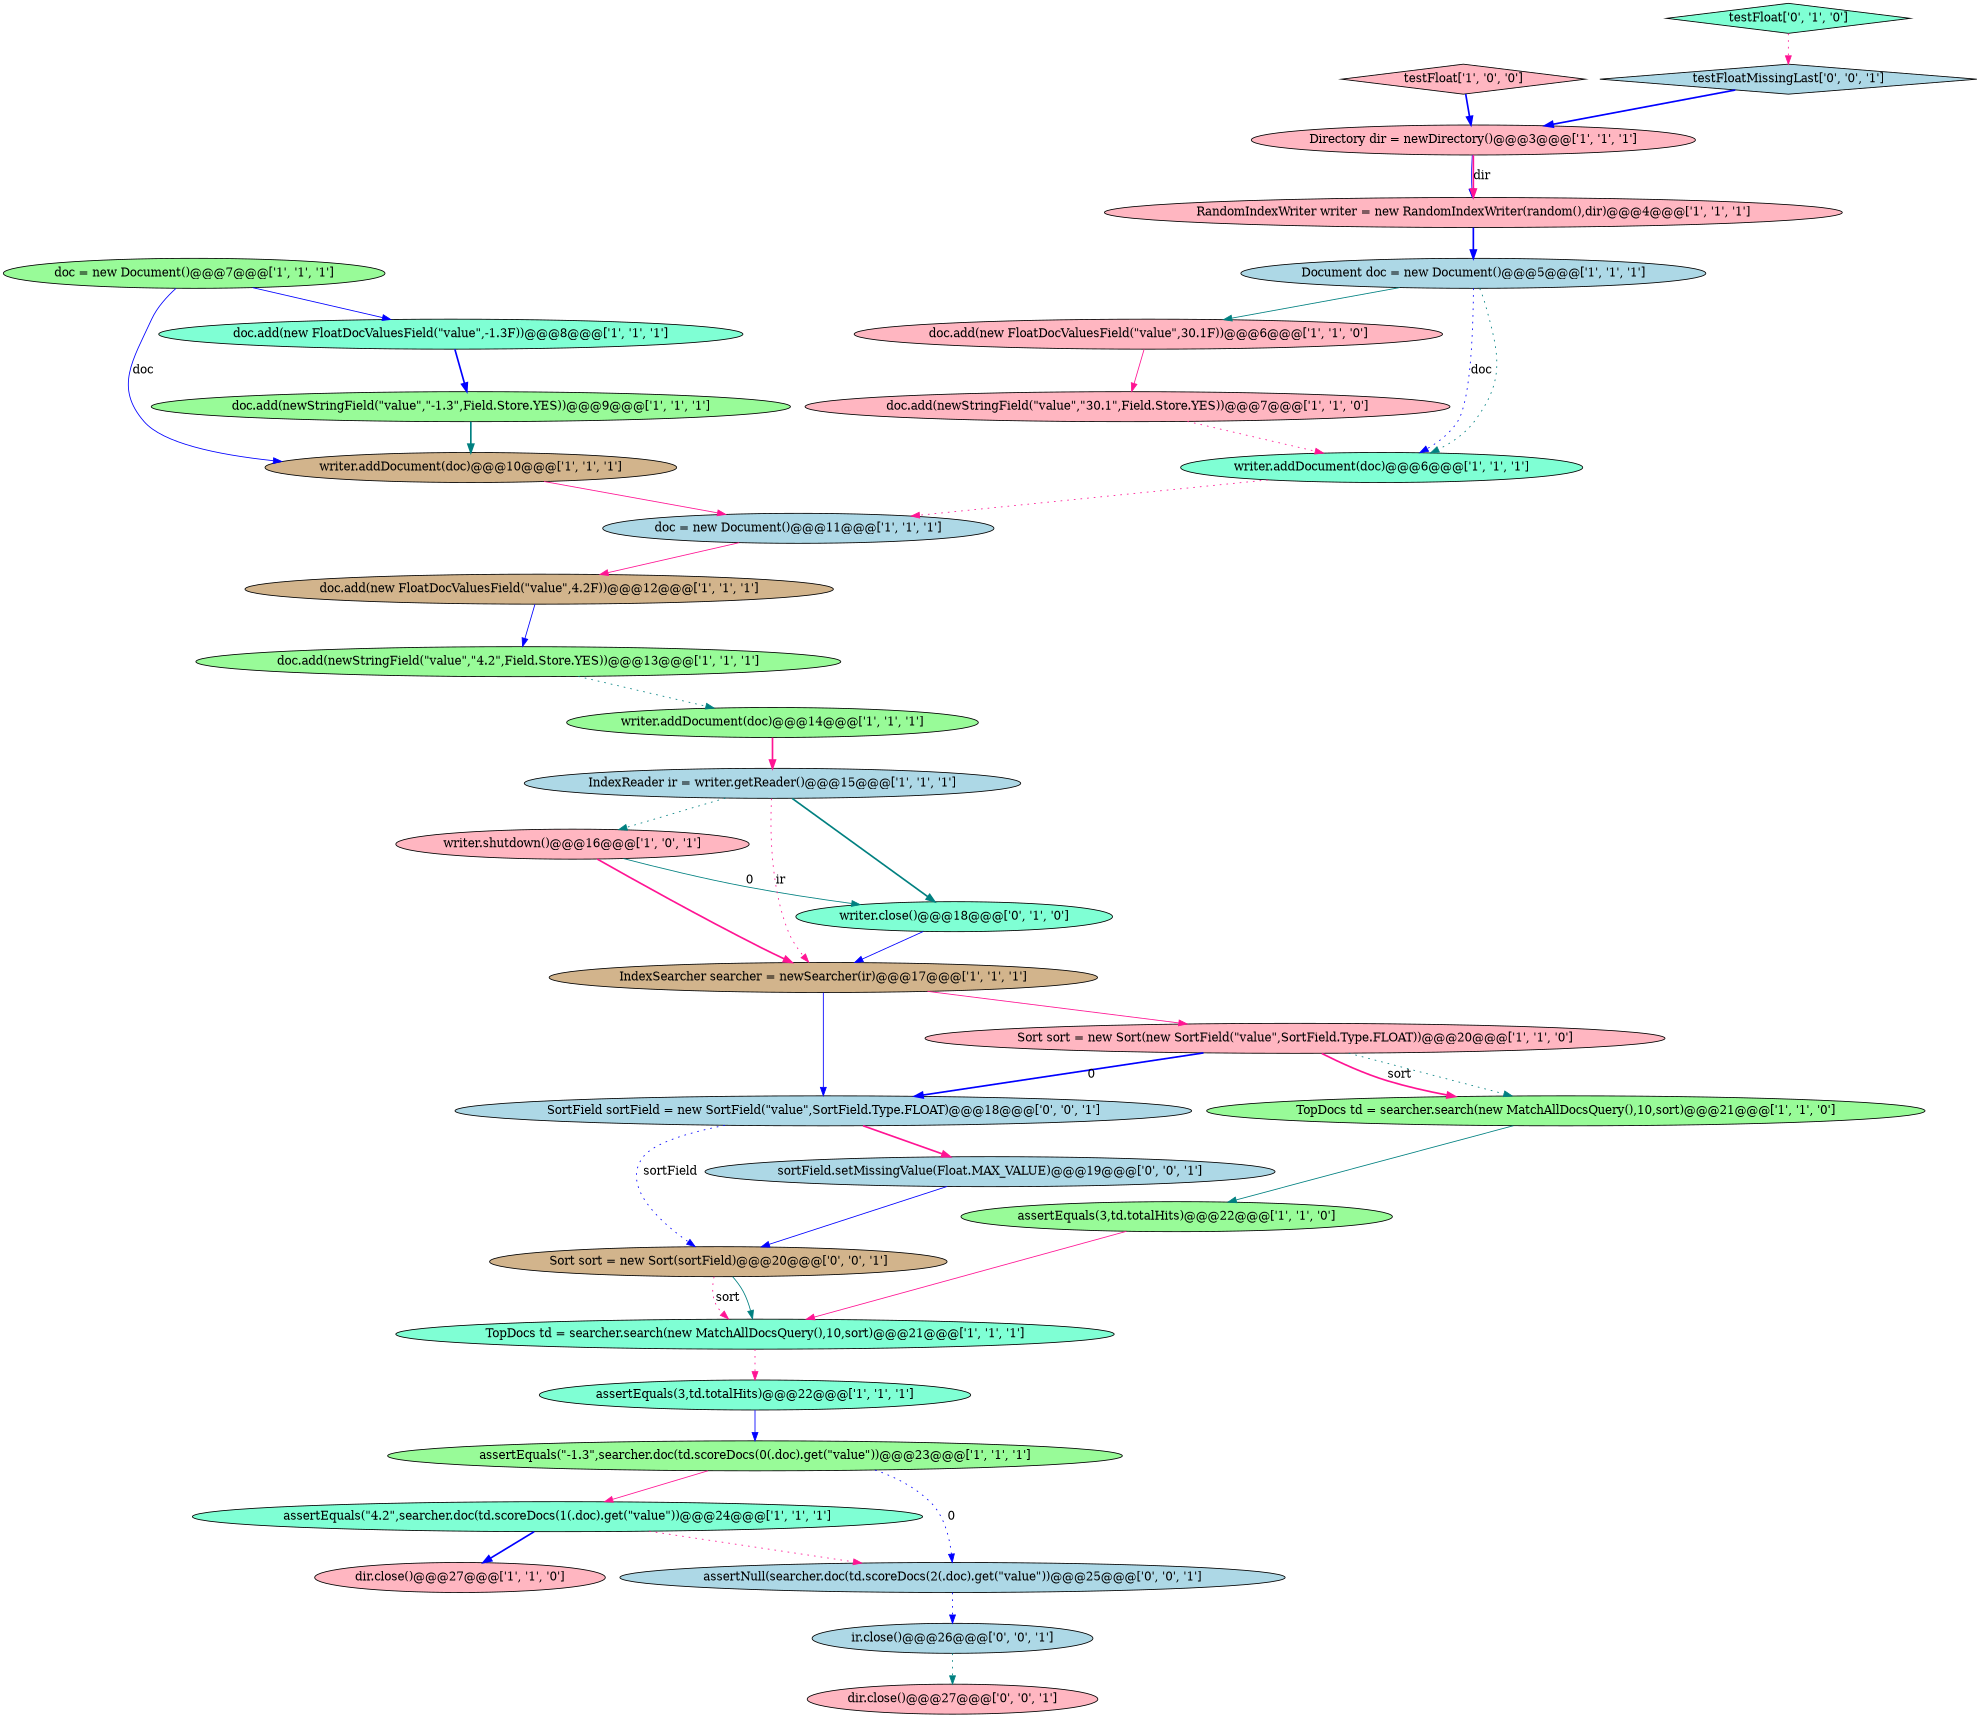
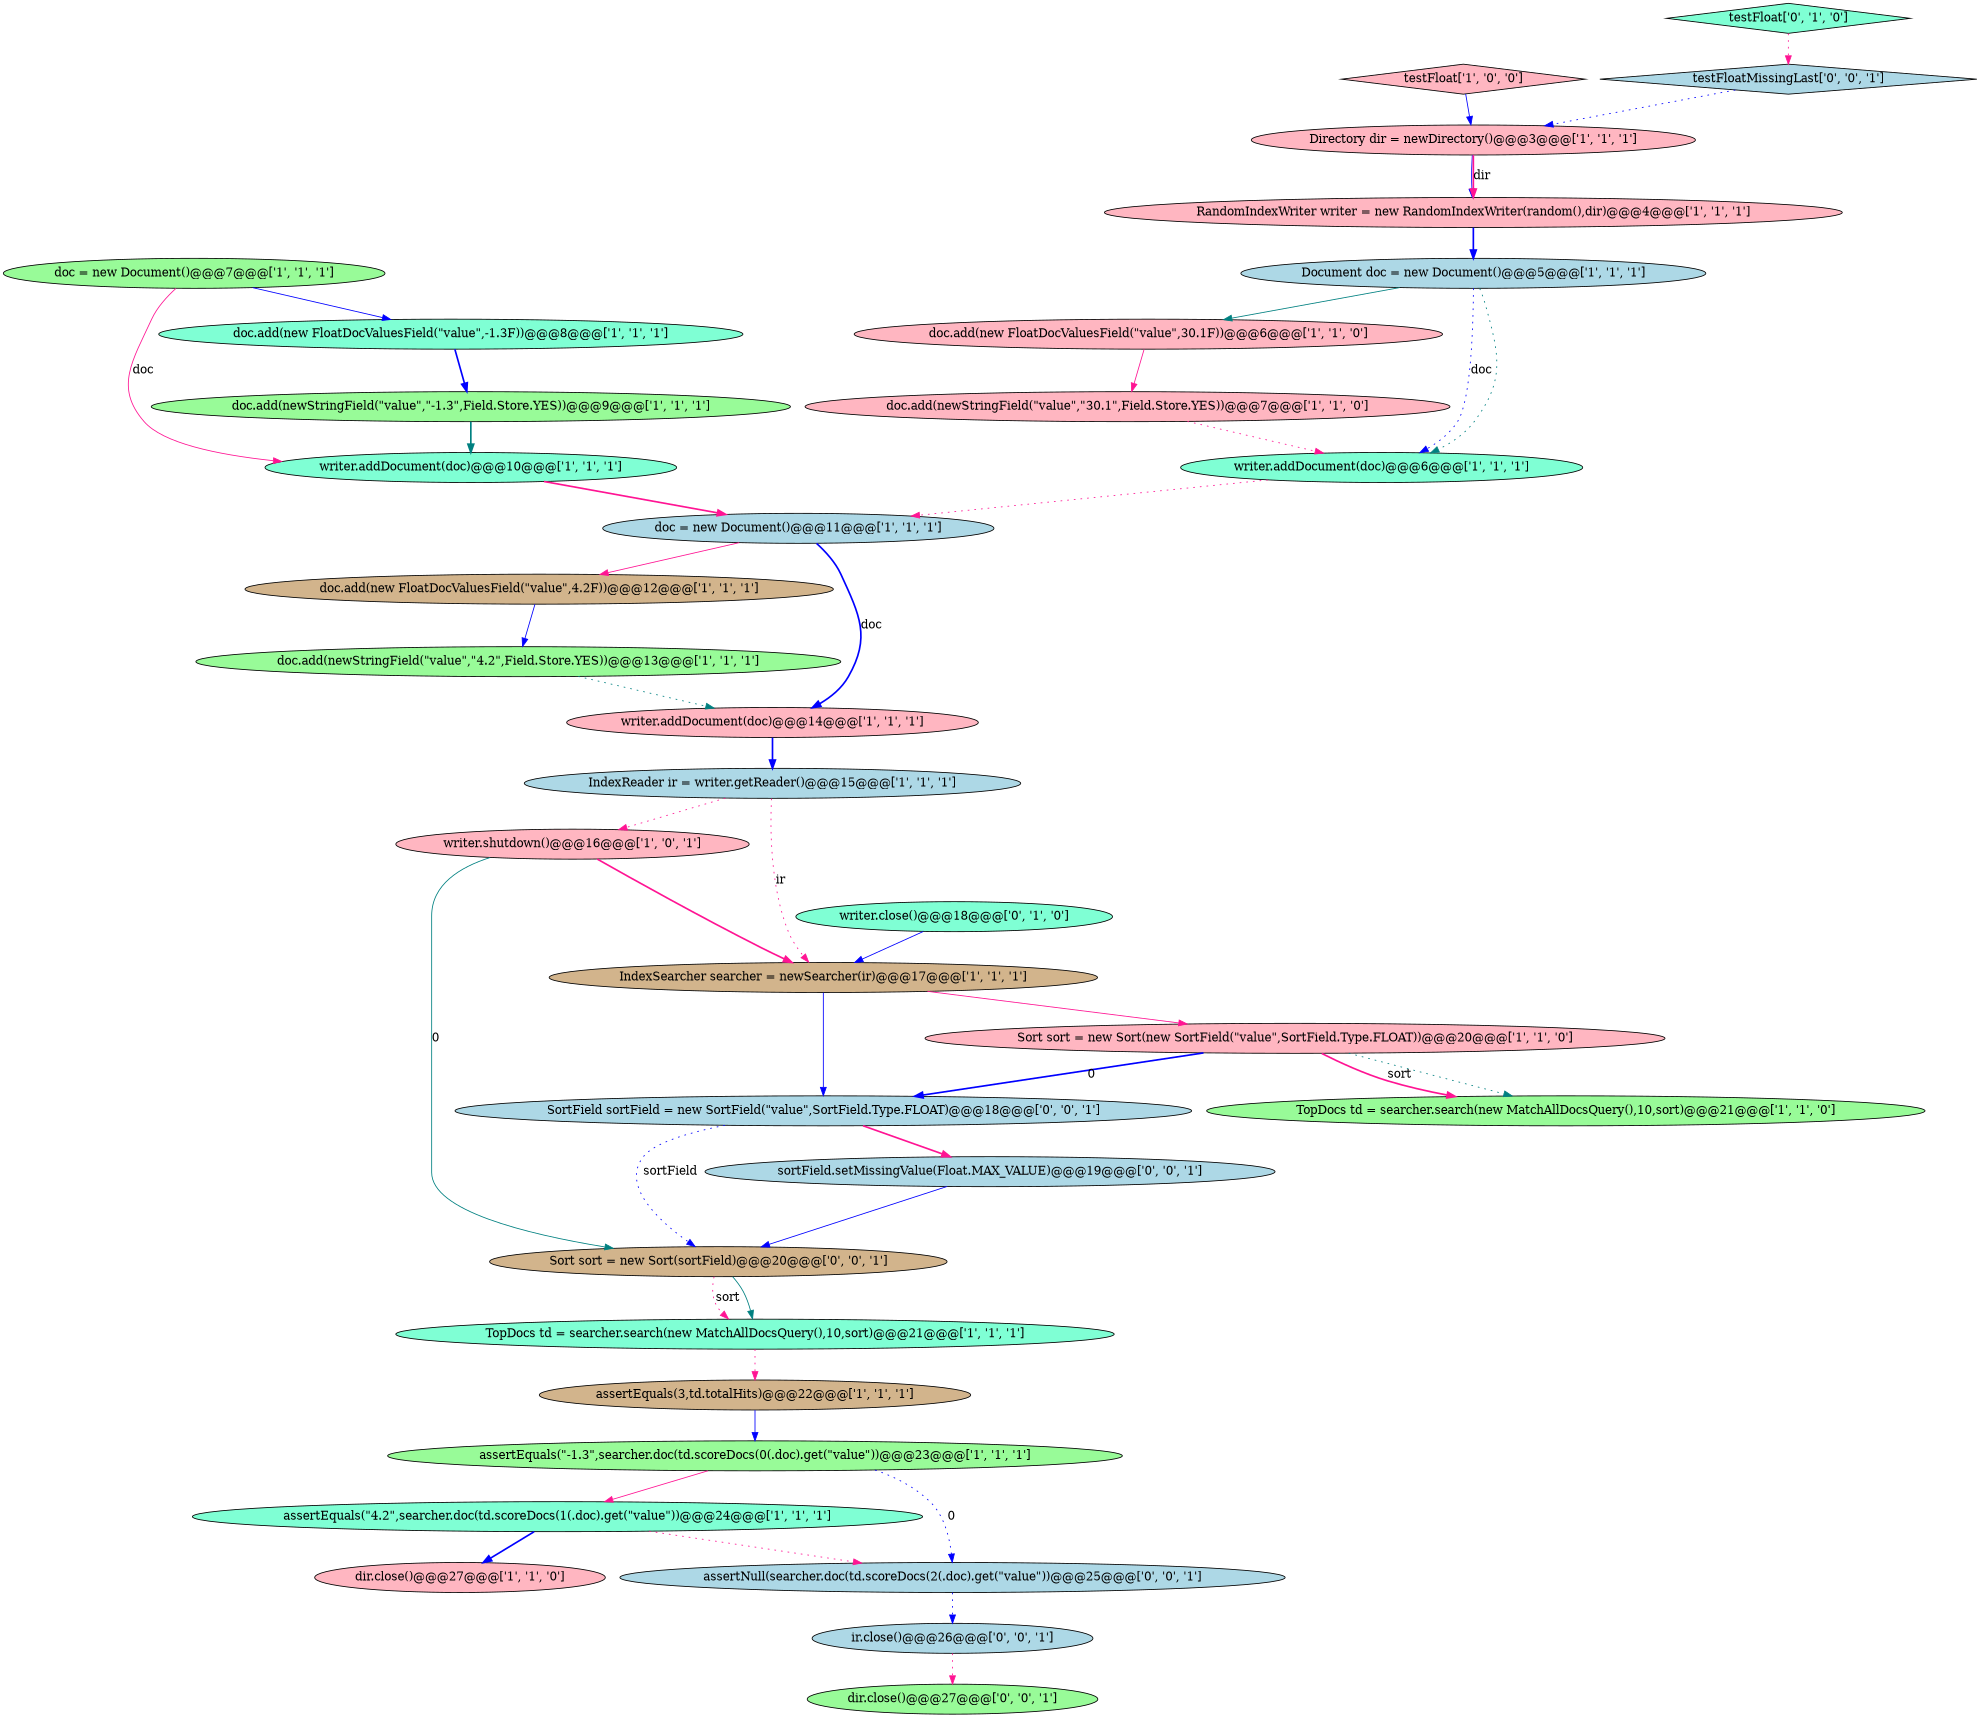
edge "testFloat['1', '0', '0']" -> "Directory dir = newDirectory()@@@3@@@['1', '1', '1']": style bold -> solid
edge "testFloatMissingLast['0', '0', '1']" -> "Directory dir = newDirectory()@@@3@@@['1', '1', '1']": style bold -> dotted
edge "doc = new Document()@@@7@@@['1', '1', '1']" -> "writer.addDocument(doc)@@@10@@@['1', '1', '1']": color blue -> deeppink
node "writer.addDocument(doc)@@@10@@@['1', '1', '1']": fillcolor tan -> aquamarine
edge "writer.addDocument(doc)@@@10@@@['1', '1', '1']" -> "doc = new Document()@@@11@@@['1', '1', '1']": style solid -> bold
edge "doc = new Document()@@@11@@@['1', '1', '1']" -> "writer.addDocument(doc)@@@14@@@['1', '1', '1']": added, label "doc"
node "writer.addDocument(doc)@@@14@@@['1', '1', '1']": fillcolor palegreen -> lightpink
edge "writer.addDocument(doc)@@@14@@@['1', '1', '1']" -> "IndexReader ir = writer.getReader()@@@15@@@['1', '1', '1']": color deeppink -> blue
edge "IndexReader ir = writer.getReader()@@@15@@@['1', '1', '1']" -> "writer.shutdown()@@@16@@@['1', '0', '1']": color teal -> deeppink
edge "IndexReader ir = writer.getReader()@@@15@@@['1', '1', '1']" -> "writer.close()@@@18@@@['0', '1', '0']": removed
edge "writer.shutdown()@@@16@@@['1', '0', '1']" -> "writer.close()@@@18@@@['0', '1', '0']": now "writer.shutdown()@@@16@@@['1', '0', '1']" -> "Sort sort = new Sort(sortField)@@@20@@@['0', '0', '1']"
node "assertEquals(3,td.totalHits)@@@22@@@['1', '1', '0']": removed
node "assertEquals(3,td.totalHits)@@@22@@@['1', '1', '1']": fillcolor aquamarine -> tan
edge "ir.close()@@@26@@@['0', '0', '1']" -> "dir.close()@@@27@@@['0', '0', '1']": color teal -> deeppink
node "dir.close()@@@27@@@['0', '0', '1']": fillcolor lightpink -> palegreen
